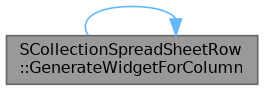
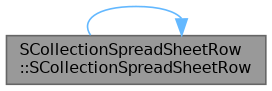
node "SCollectionSpreadSheetRow ::GenerateWidgetForColumn": label "SCollectionSpreadSheetRow ::GenerateWidgetForColumn" -> "SCollectionSpreadSheetRow ::SCollectionSpreadSheetRow"
